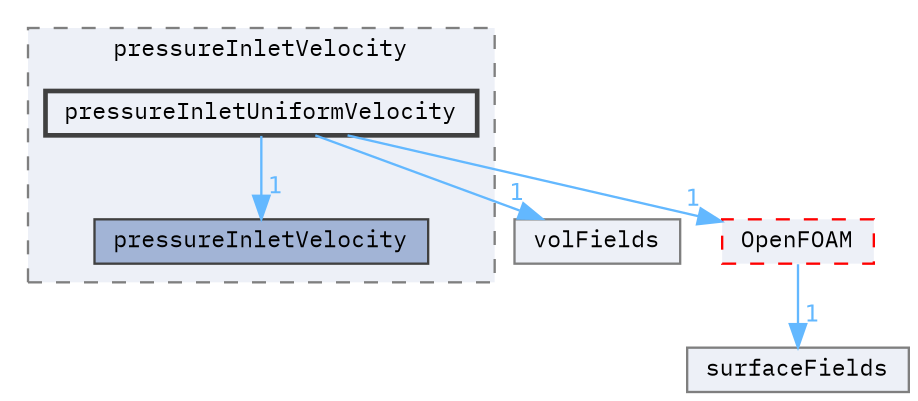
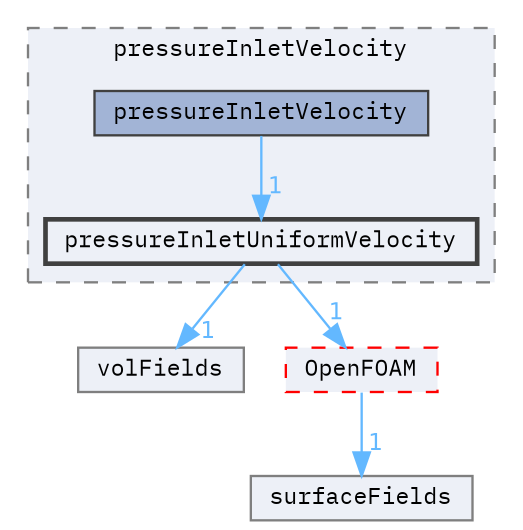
edge "pressureInletUniformVelocity" -> "pressureInletVelocity": reversed
